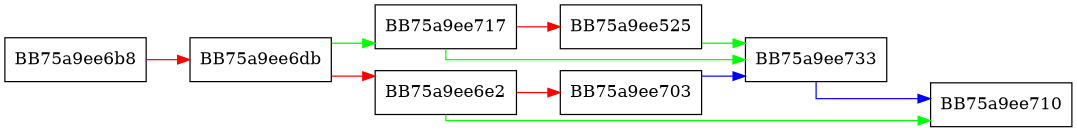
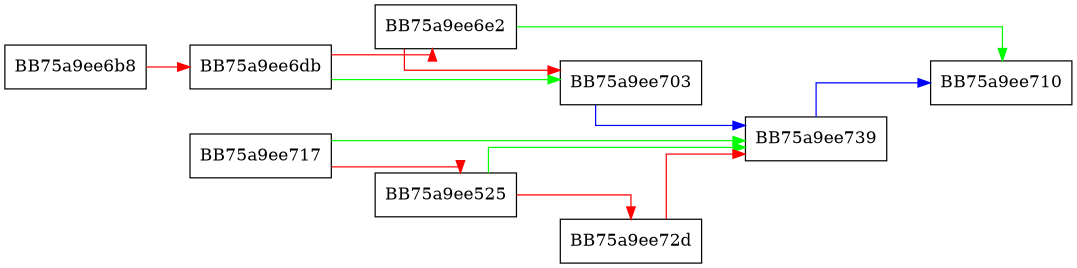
edge "BB75a9ee6db" -> "BB75a9ee717": now "BB75a9ee6db" -> "BB75a9ee703"
node "BB75a9ee733": label "BB75a9ee733" -> "BB75a9ee739"
node "BB75a9ee72d": added
